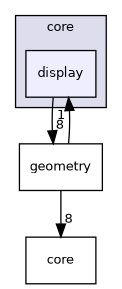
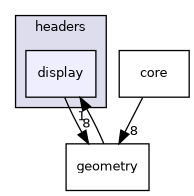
cluster "core": label "core" -> "headers"
edge "geometry" -> "core": reversed
